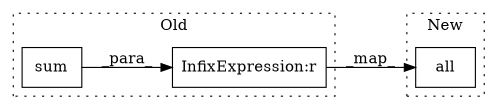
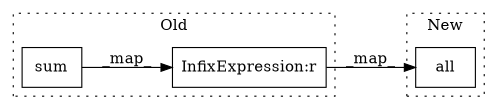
edge "sum" -> "InfixExpression:r": label "_para_" -> "_map_"
